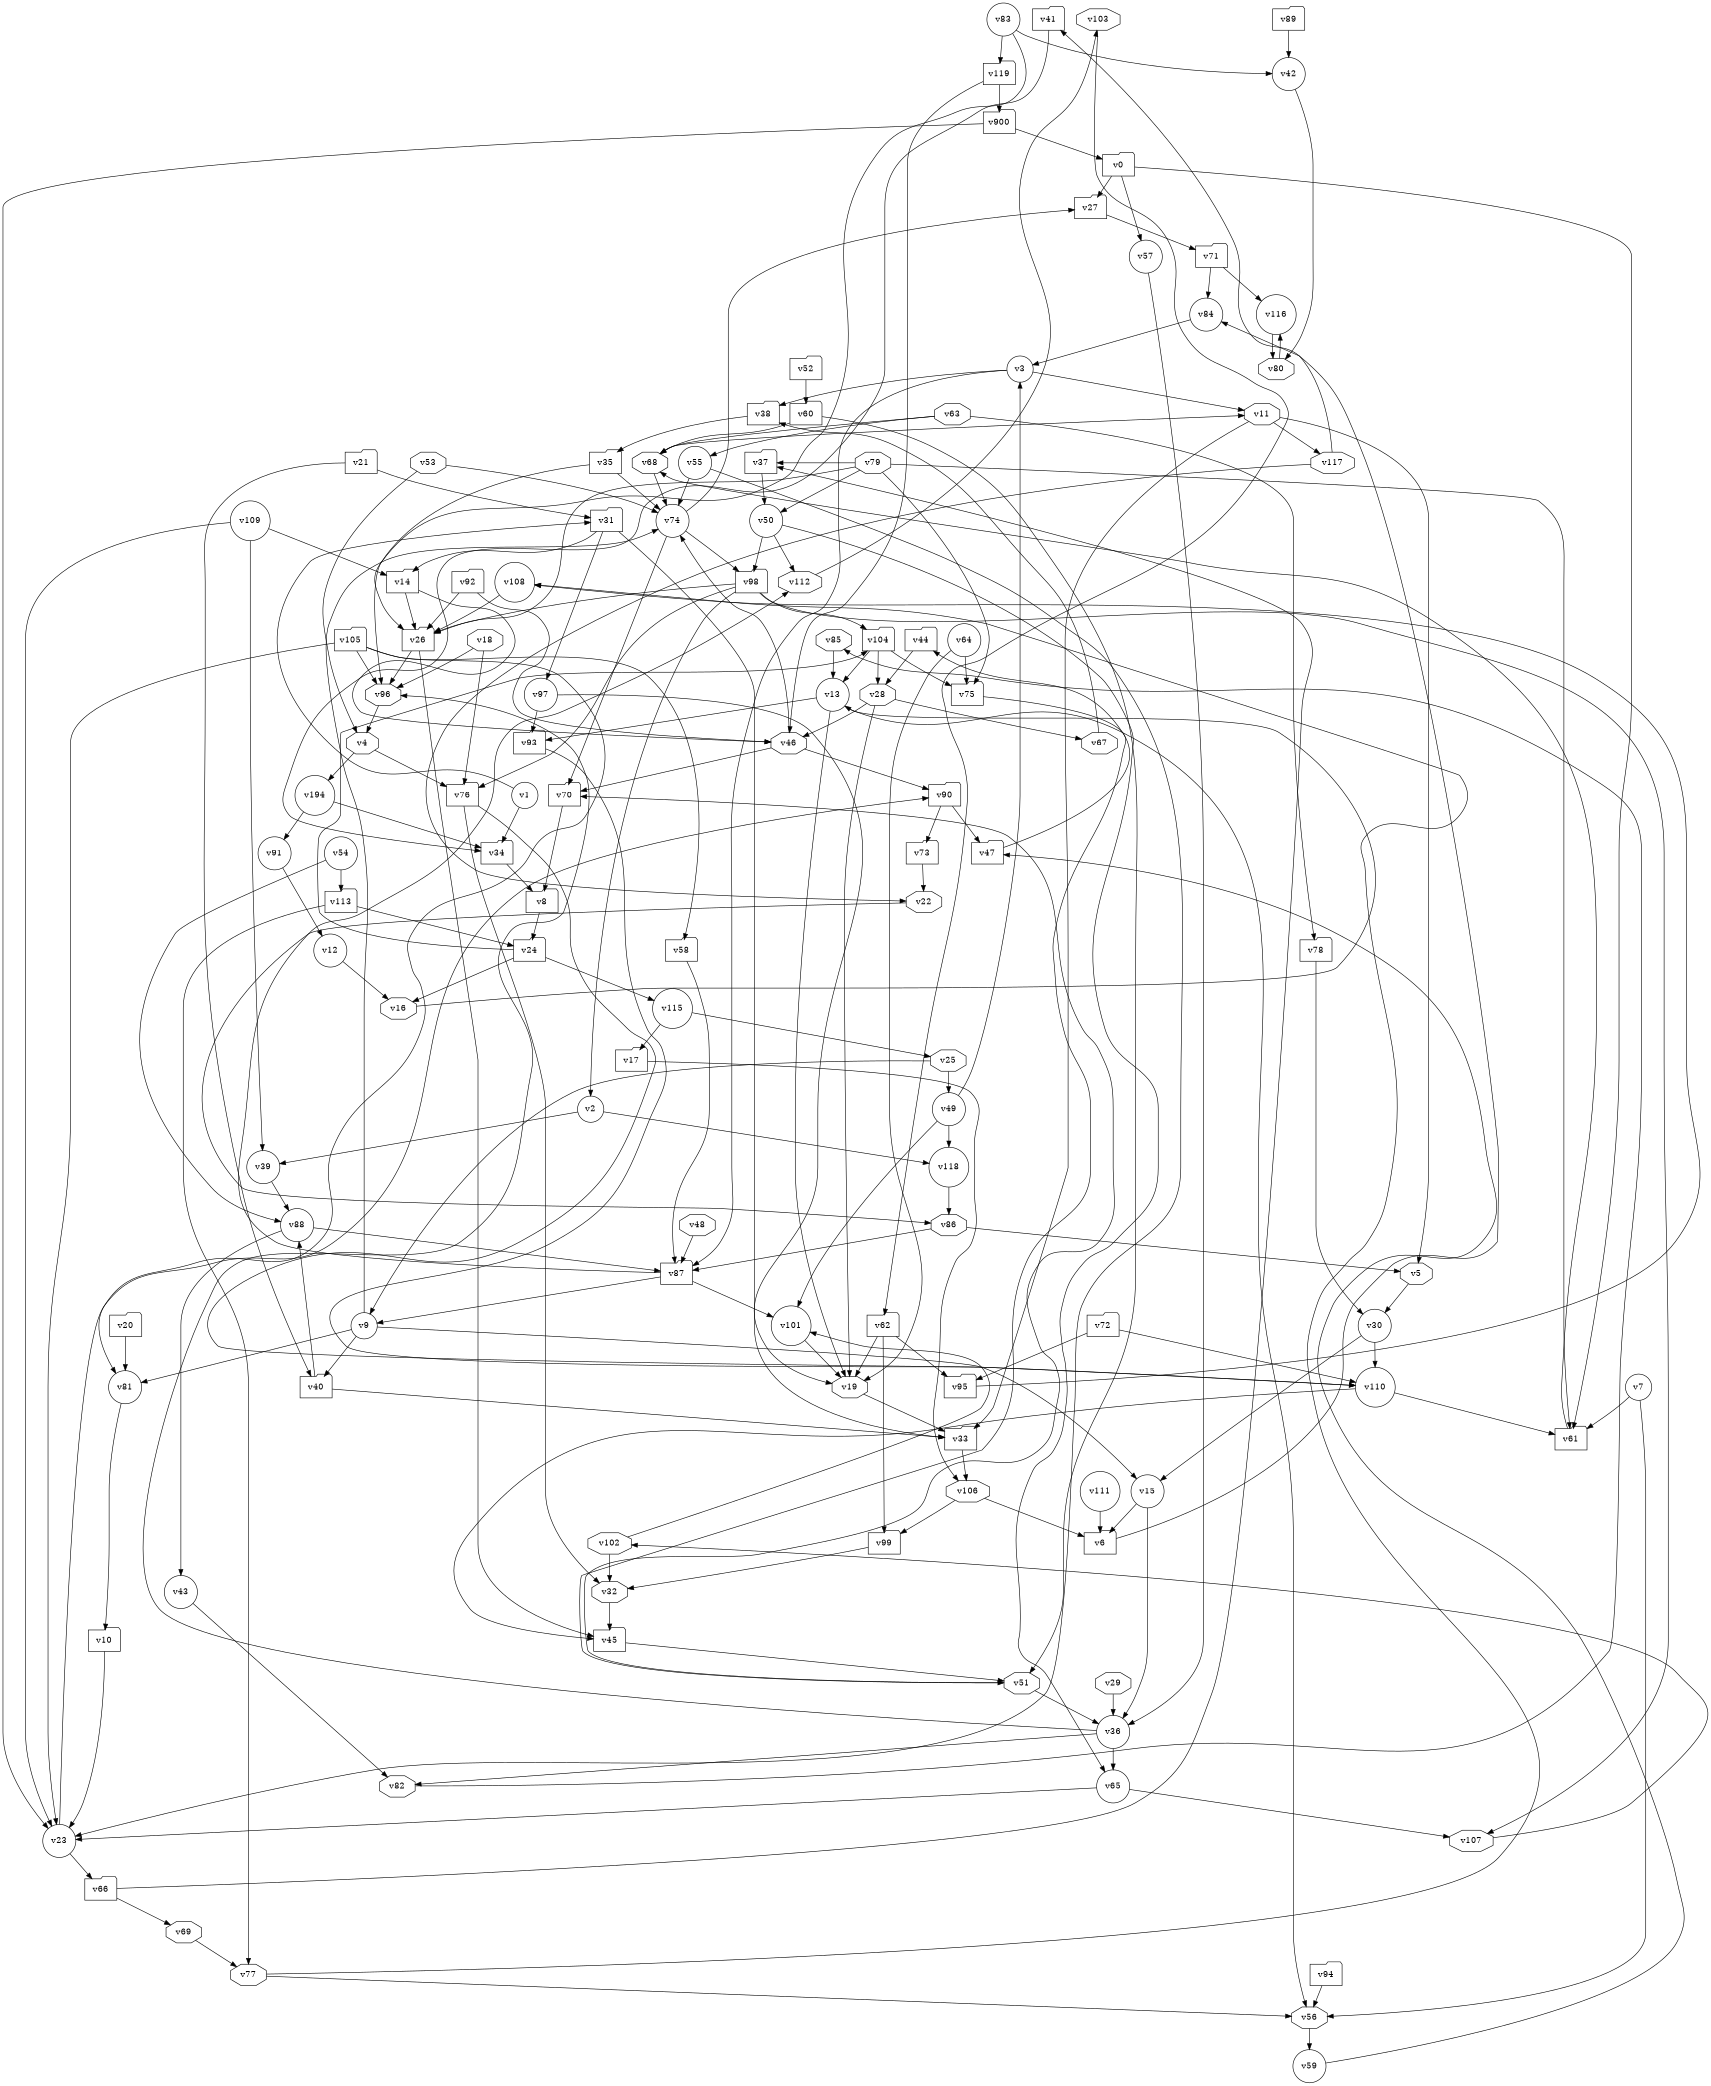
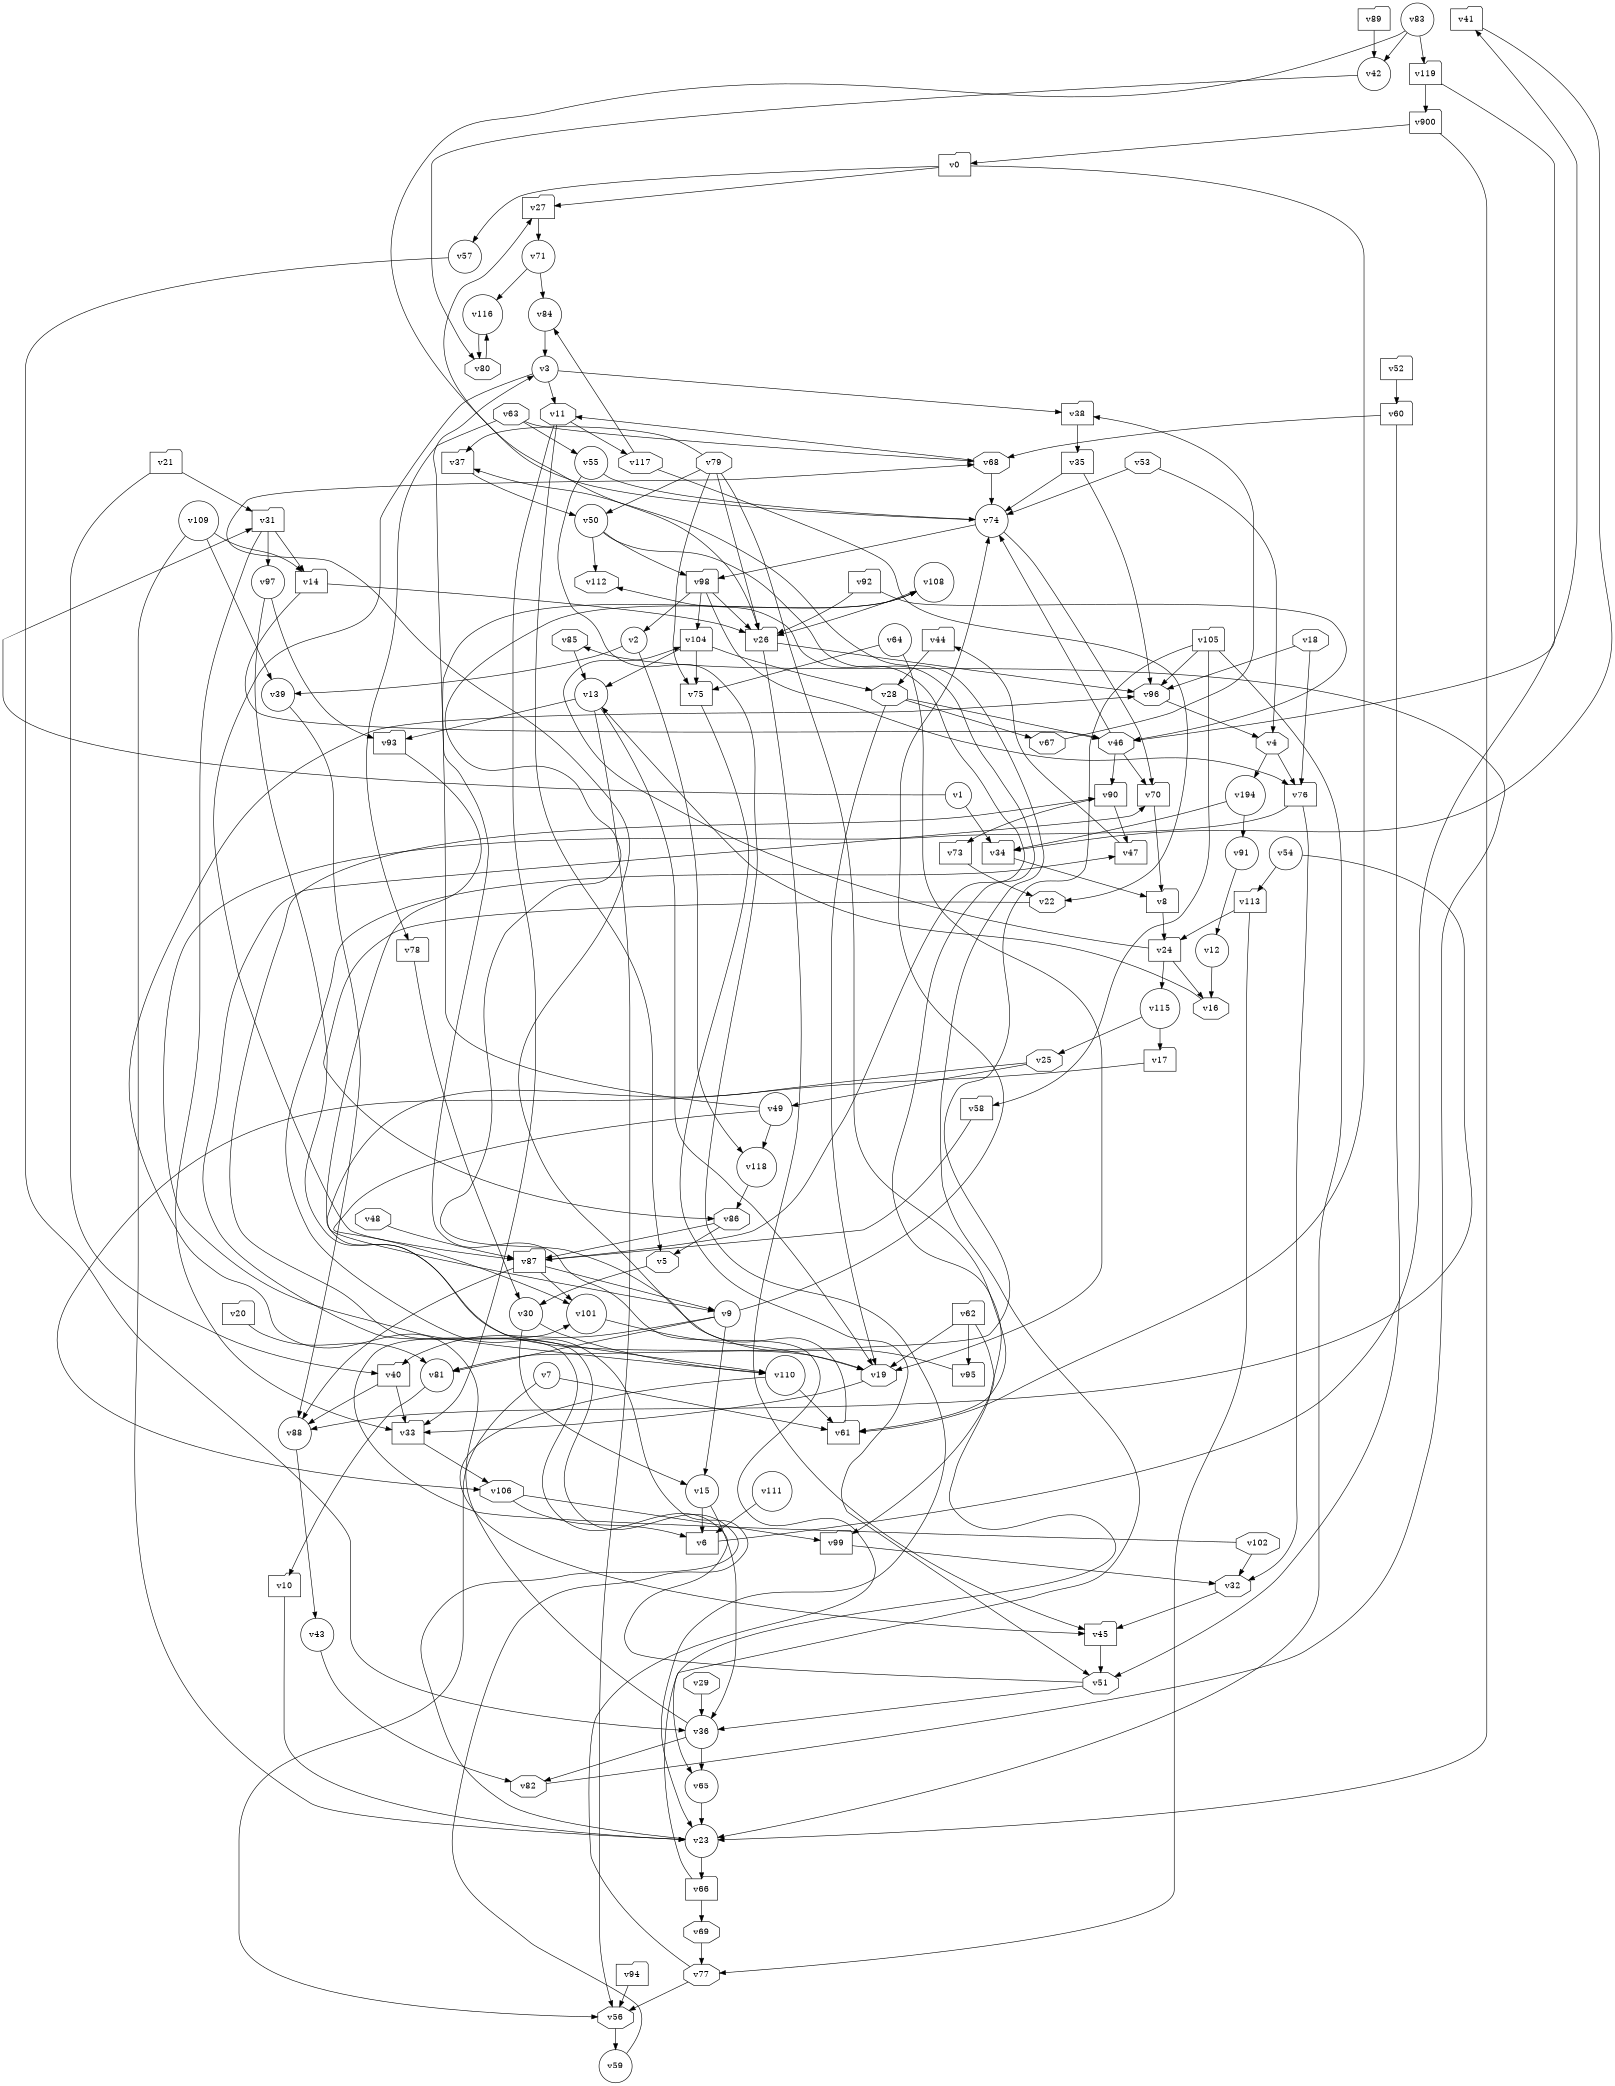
node "v103": removed
node "v71": shape folder -> circle
edge "v88" -> "v87": reversed
node "v72": removed
node "v107": removed
